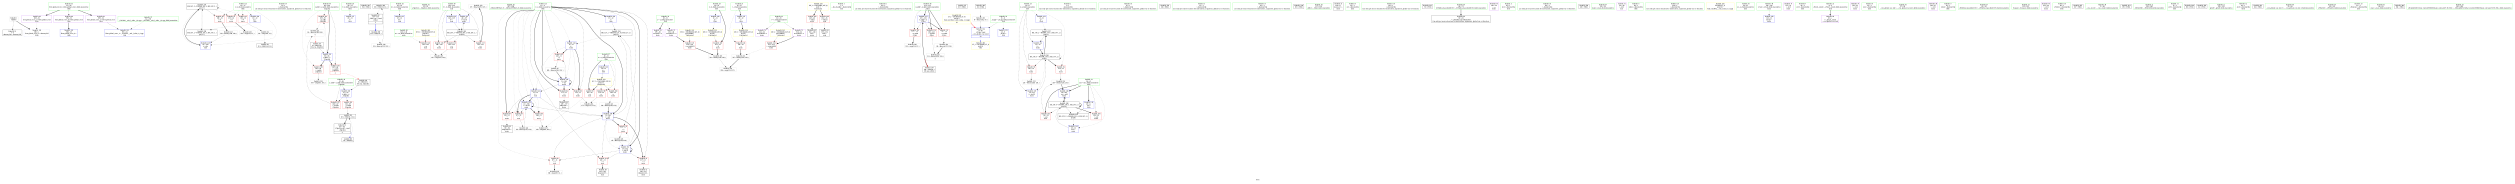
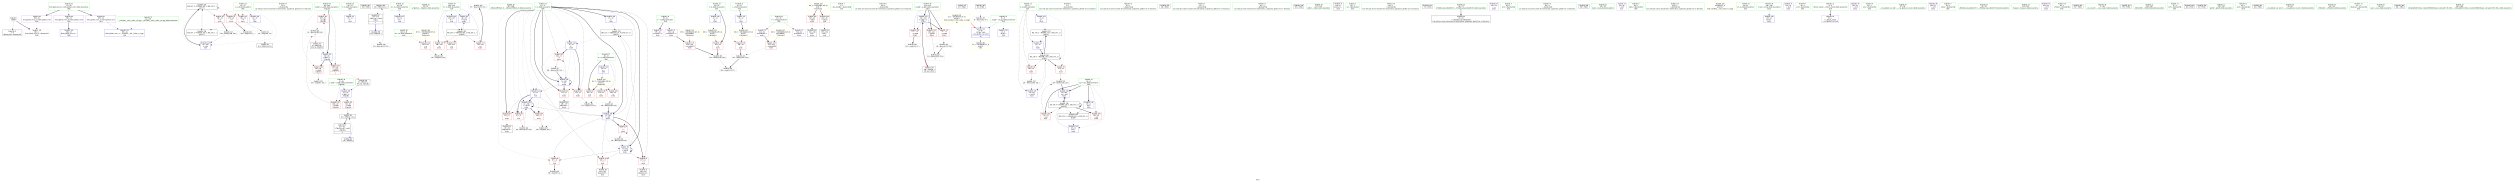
edge "NodeID: 72" -> "NodeID: 120": now "NodeID: 73" -> "NodeID: 120"
